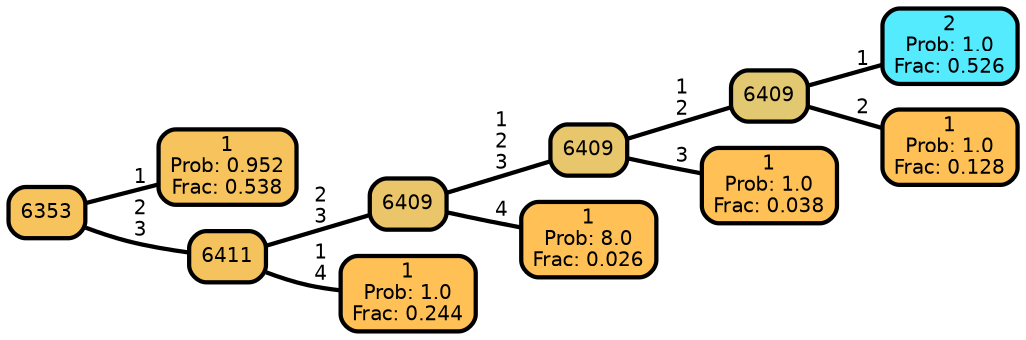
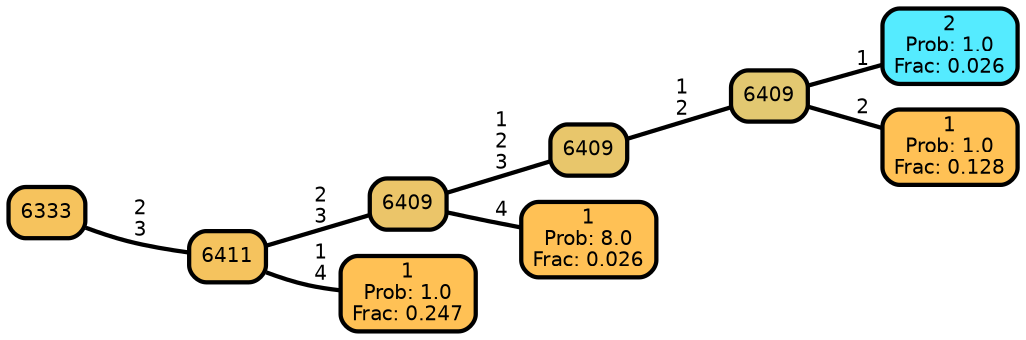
node "2 Prob: 1.0 Frac: 0.526": label "2 Prob: 1.0 Frac: 0.526" -> "2 Prob: 1.0 Frac: 0.026"
node "1 Prob: 0.952 Frac: 0.538": removed
node "1 Prob: 1.0 Frac: 0.038": removed
node "6353": label "6353" -> "6333"
node "1 Prob: 1.0 Frac: 0.244": label "1 Prob: 1.0 Frac: 0.244" -> "1 Prob: 1.0 Frac: 0.247"
